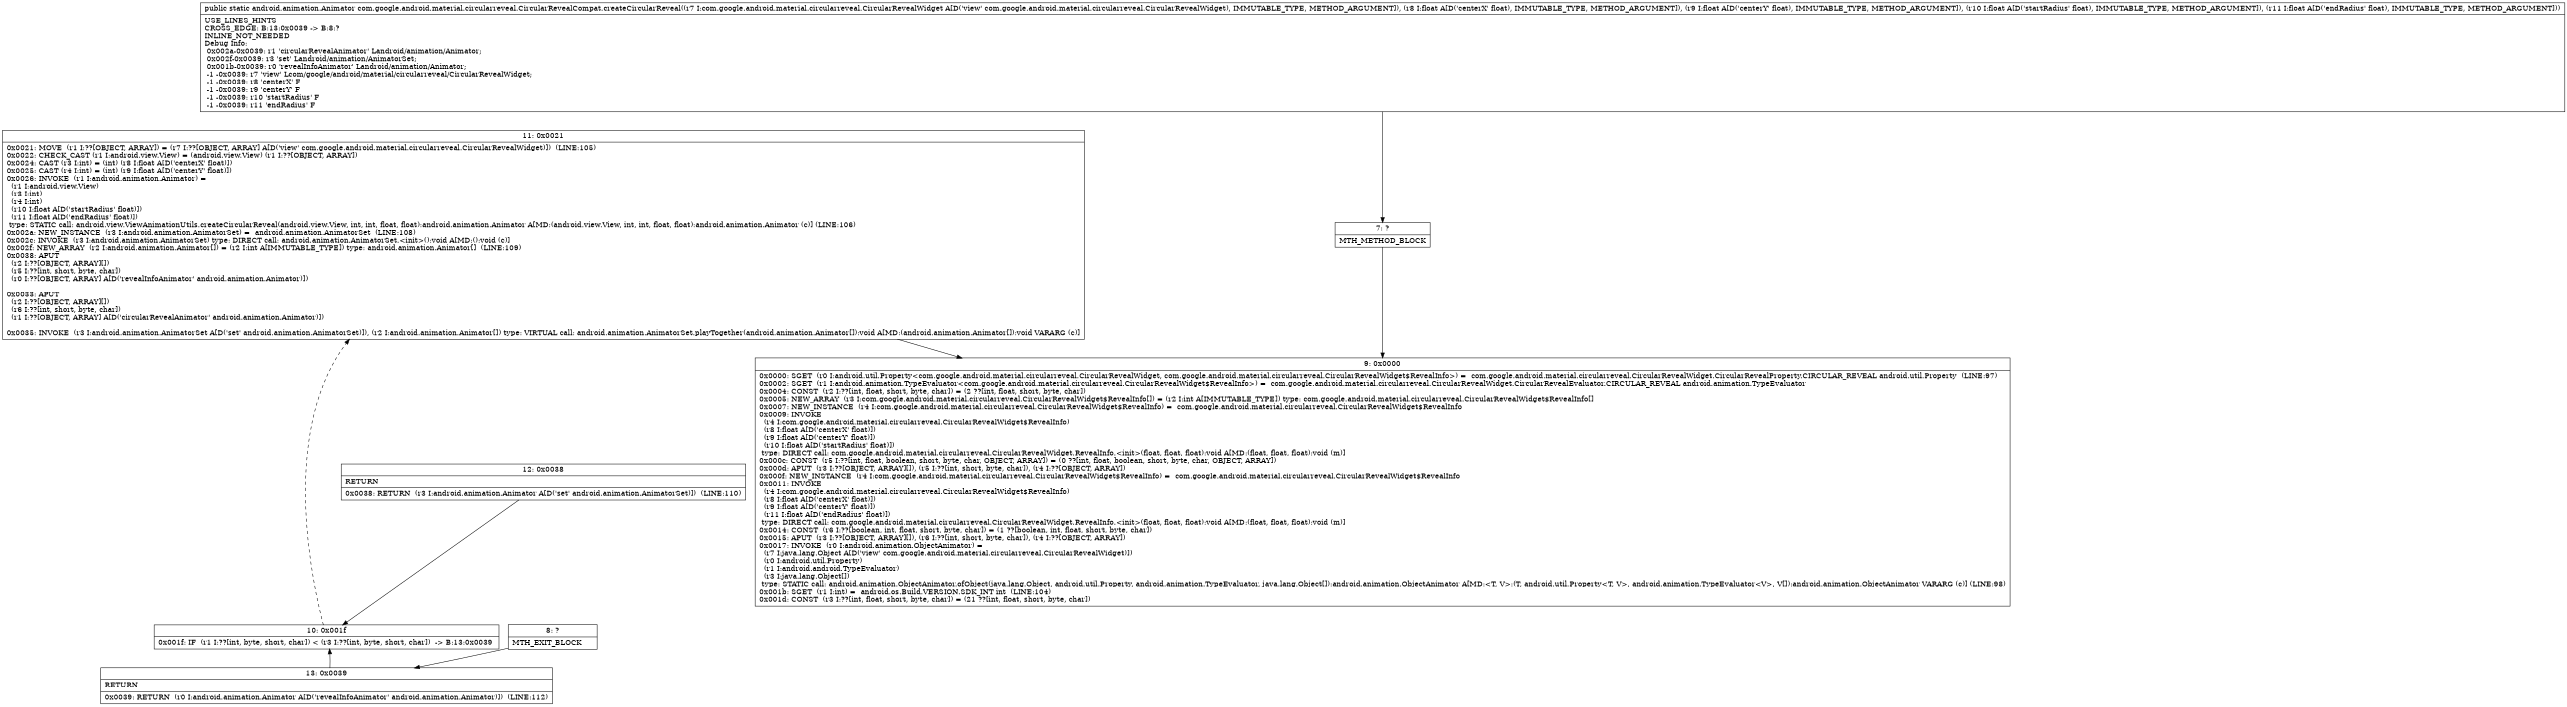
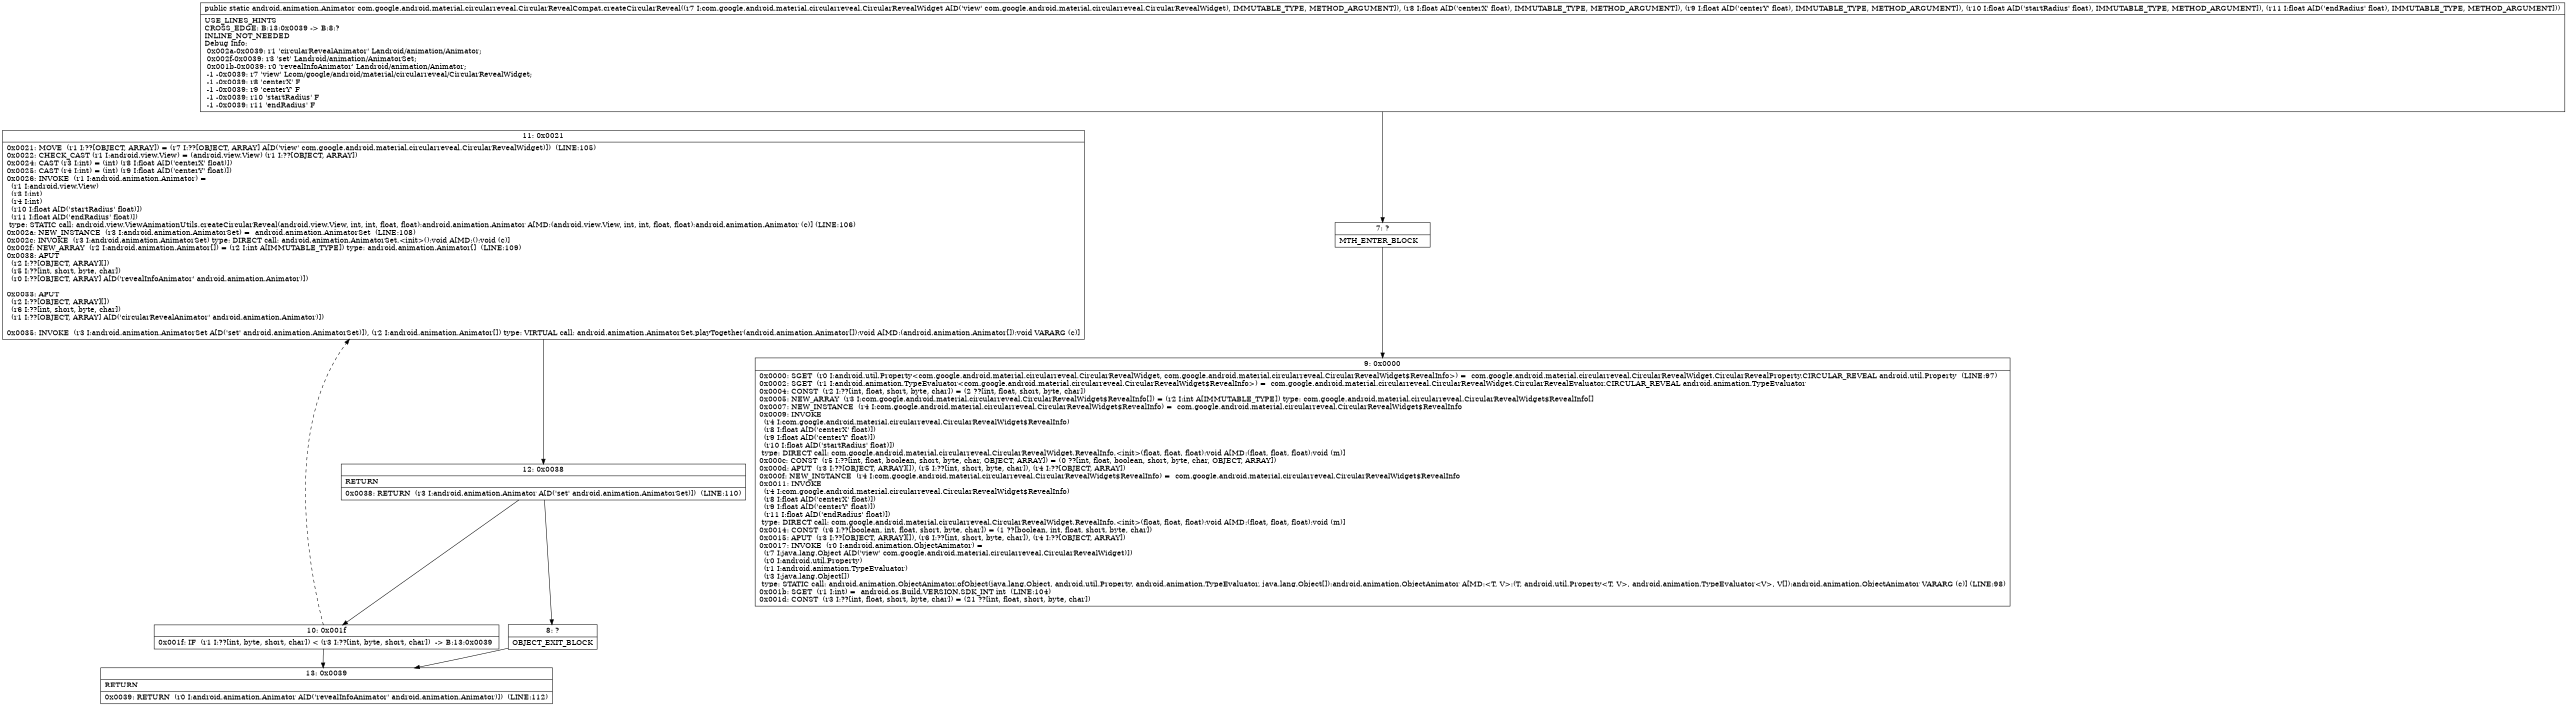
node "7: ?": text "MTH_METHOD_BLOCK" -> "MTH_ENTER_BLOCK"
edge "11: 0x0021" -> "9: 0x0000": now "11: 0x0021" -> "12: 0x0038"
edge "12: 0x0038" -> "8: ?": added
node "9: 0x0000": text "(r1 I:android.android.TypeEvaluator)" -> "(r1 I:android.animation.TypeEvaluator)"
node "8: ?": text "MTH_EXIT_BLOCK" -> "OBJECT_EXIT_BLOCK"
edge "13: 0x0039" -> "10: 0x001f": reversed
